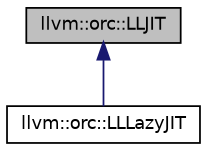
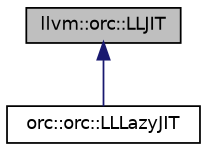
node "llvm::orc::LLLazyJIT": label "llvm::orc::LLLazyJIT" -> "orc::orc::LLLazyJIT"
